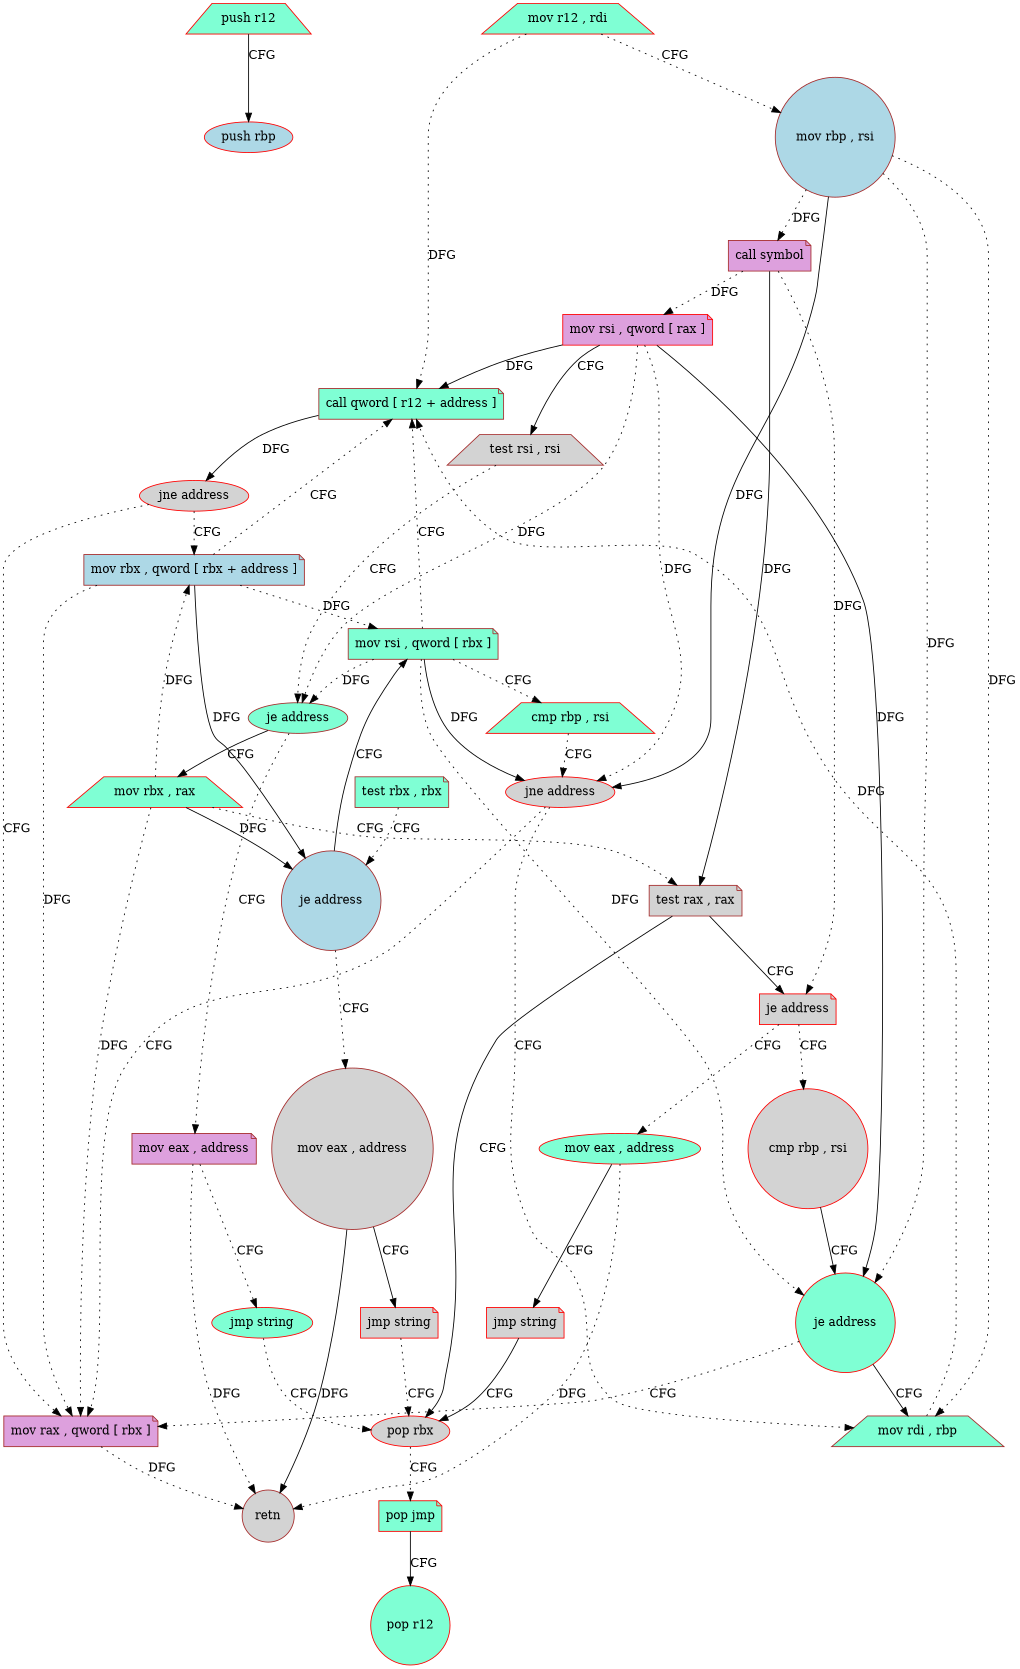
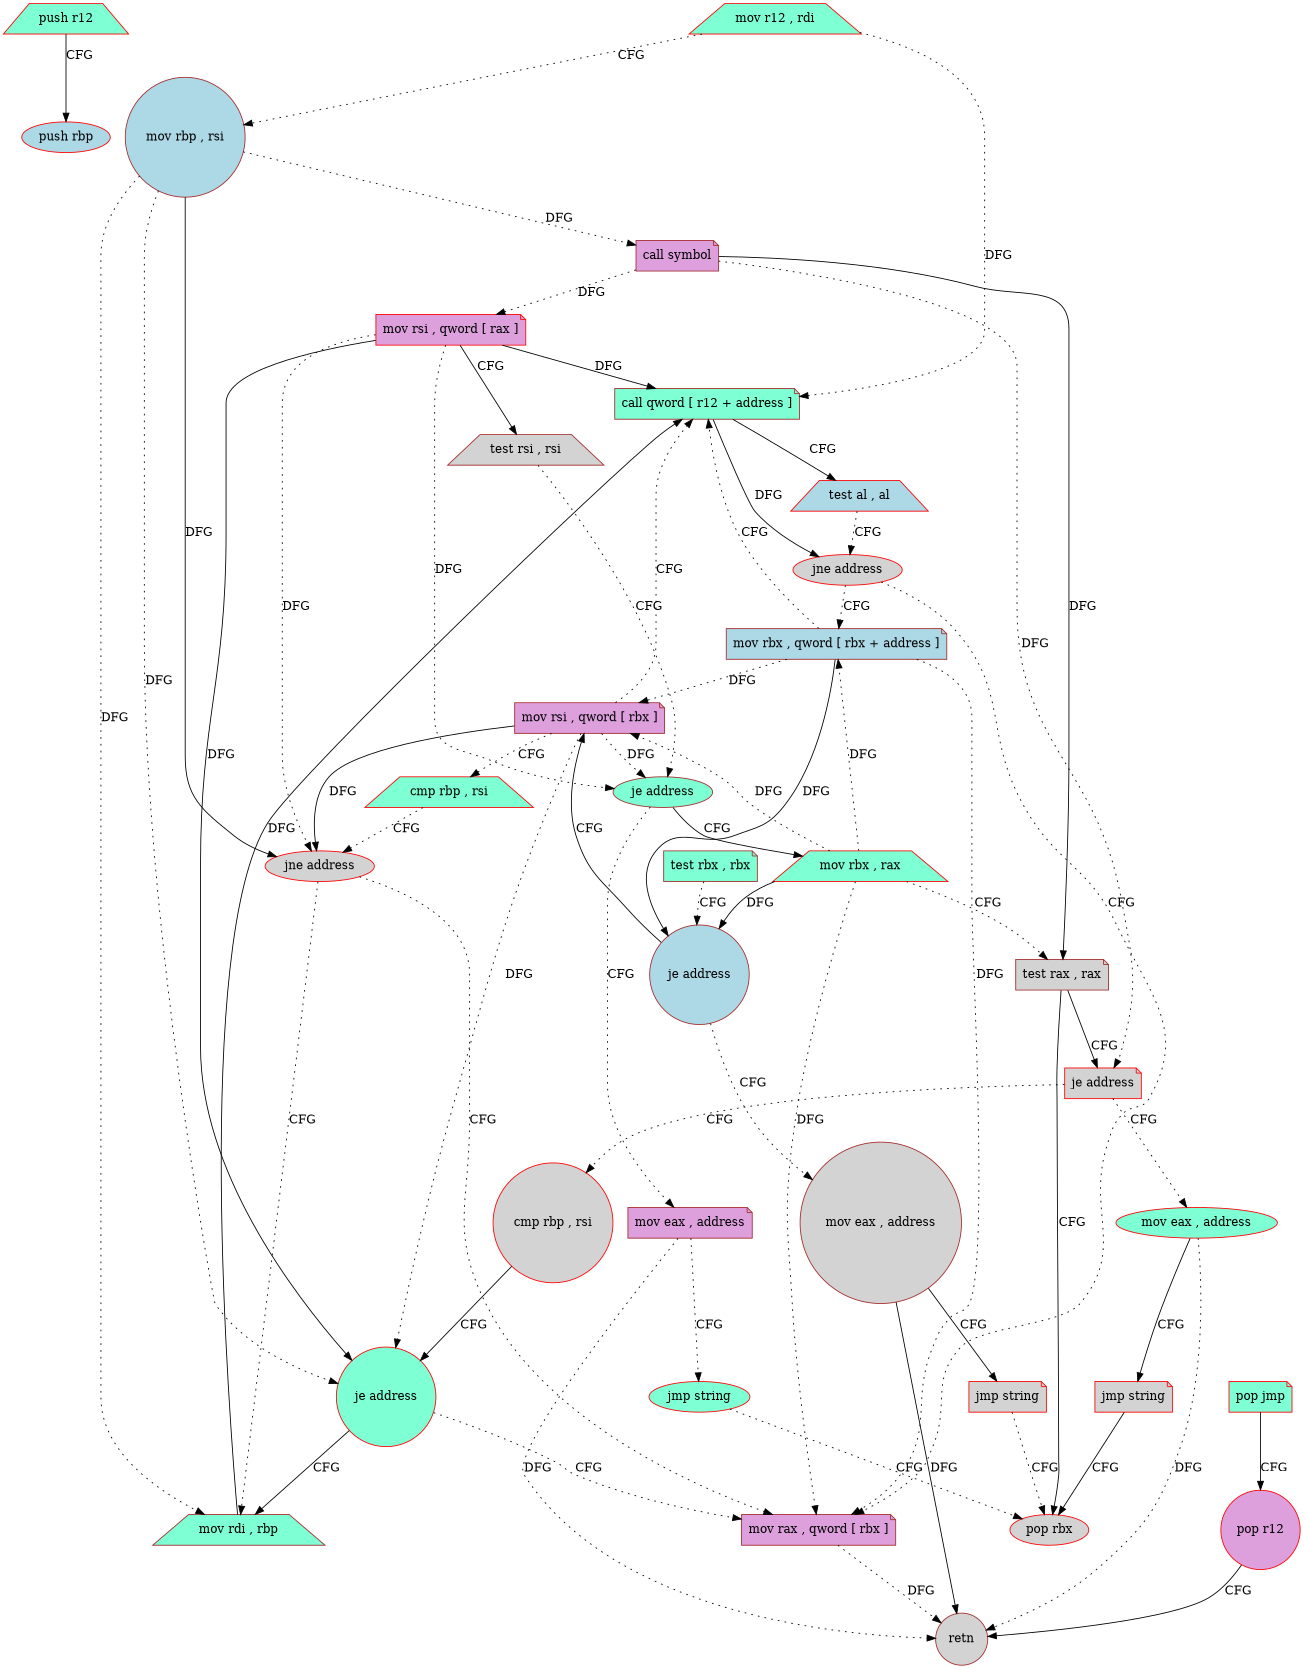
node "test al , al": added
node "mov rsi , qword [ rbx ]": fillcolor aquamarine -> plum
edge "mov rbx , rax" -> "mov rsi , qword [ rbx ]": added, label "DFG"
edge "mov rdi , rbp" -> "call qword [ r12 + address ]": style dotted -> solid
edge "pop rbx" -> "pop jmp": removed, label "CFG"
edge "pop r12" -> "retn": added, label "CFG"
node "pop r12": fillcolor aquamarine -> plum
